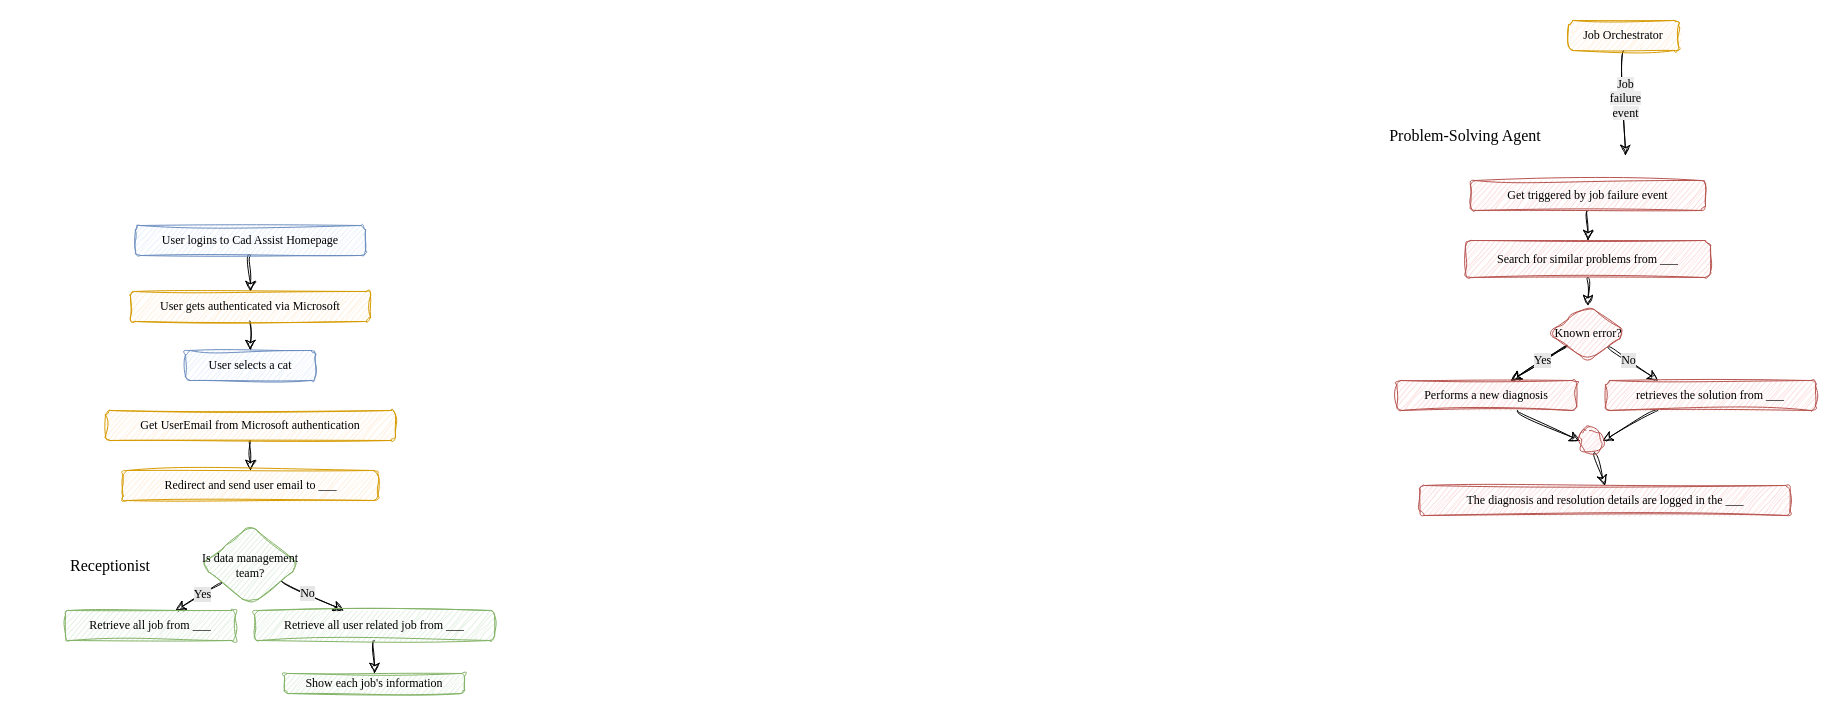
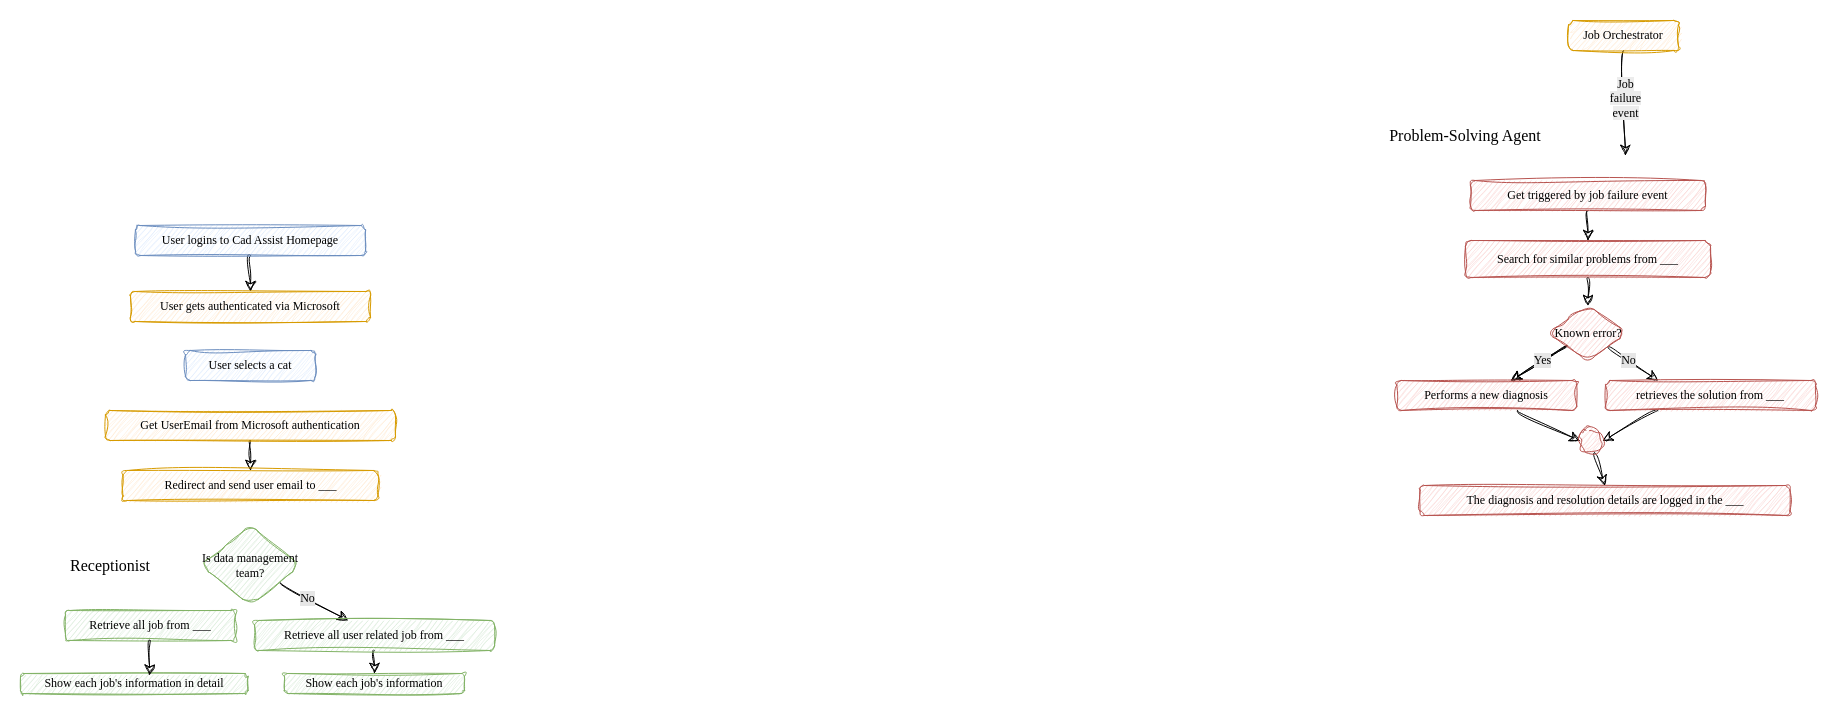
edge "User gets authenticated via Microsoft" -> "User selects a cat": removed
edge "Is data management team?" -> "Retrieve all job from ___": removed, label "Yes"
node "Retrieve all user related job from ___": moved (375, 626) -> (375, 636)
edge "Retrieve all job from ___" -> "Show each job's information in detail": added
node "Show each job's information in detail": added
